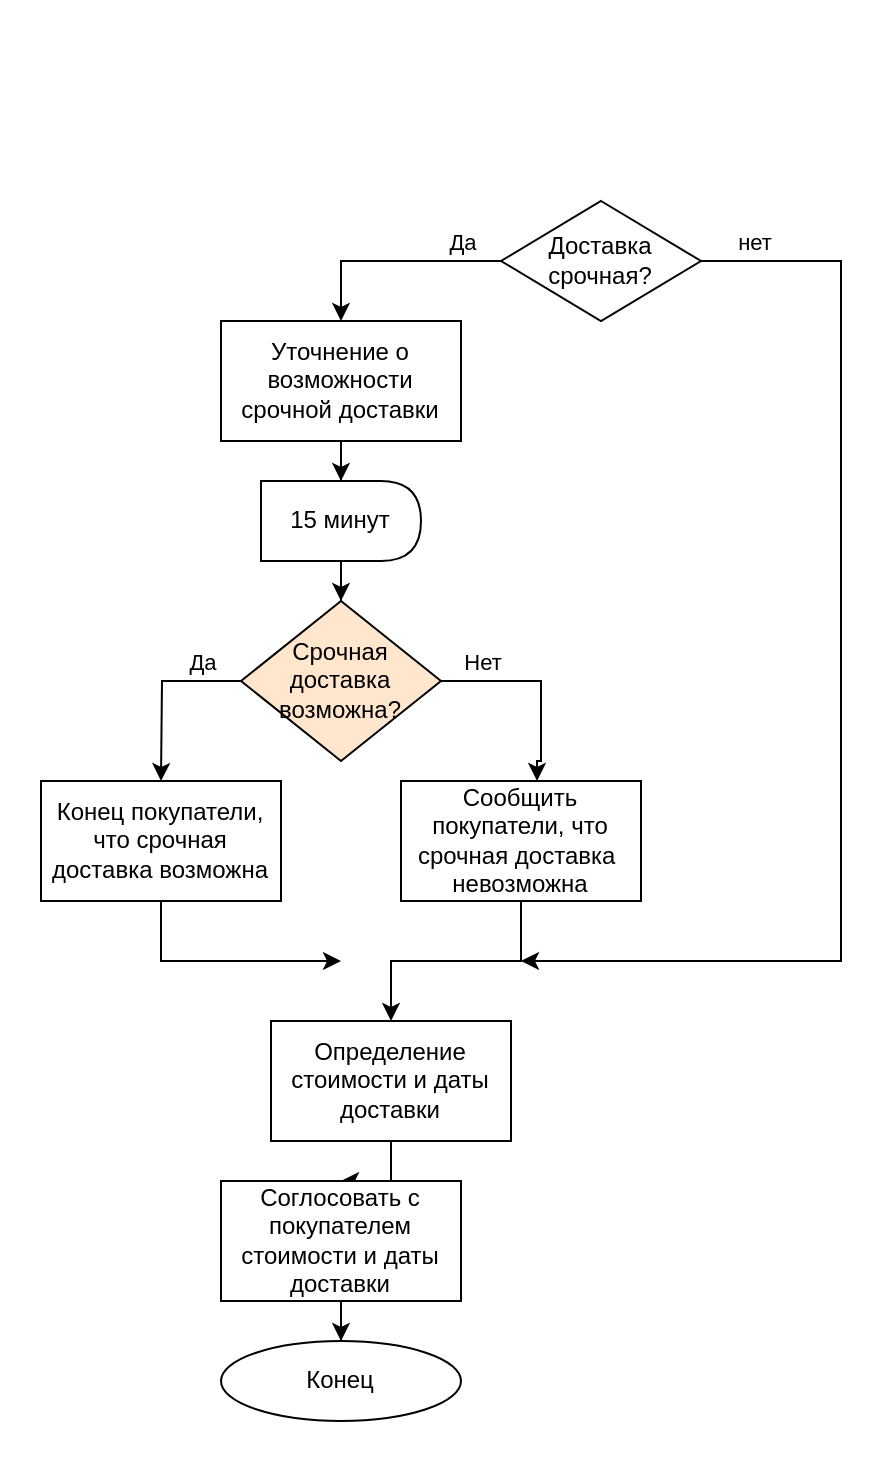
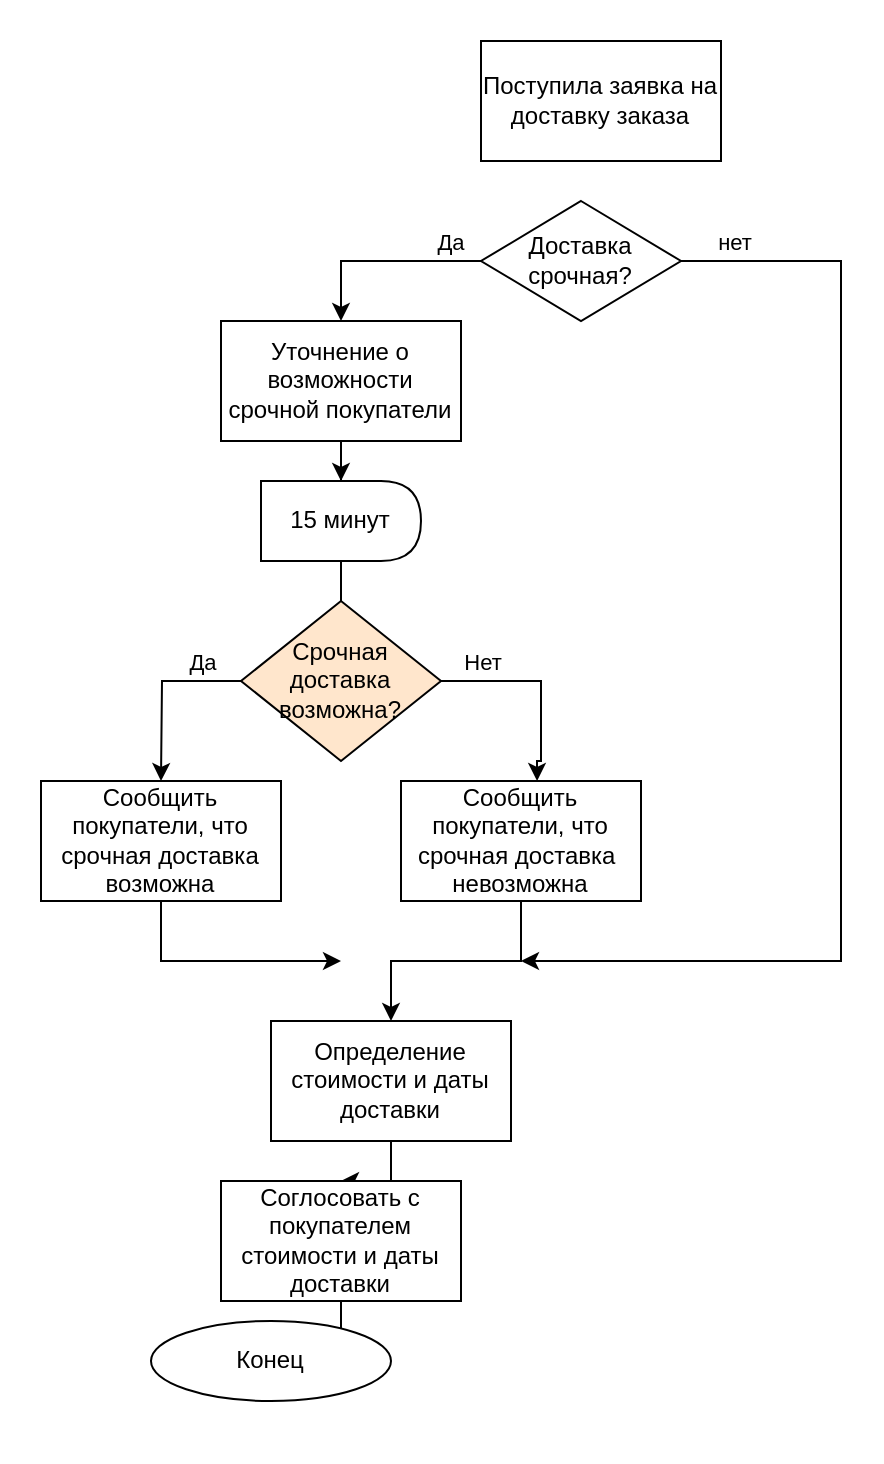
node "Поступила заявка на доставку заказа": added
node "Доставка срочная?": moved (601, 261) -> (581, 261)
node "Уточнение о возможности срочной доставки": label "Уточнение о возможности срочной доставки" -> "Уточнение о возможности срочной покупатели"
edge "15 минут" -> "Срочная доставка возможна?": arrowhead classic -> none
node "Конец покупатели, что срочная доставка возможна": label "Конец покупатели, что срочная доставка возможна" -> "Сообщить покупатели, что срочная доставка возможна"
node "Конец": moved (341, 1381) -> (271, 1361)
